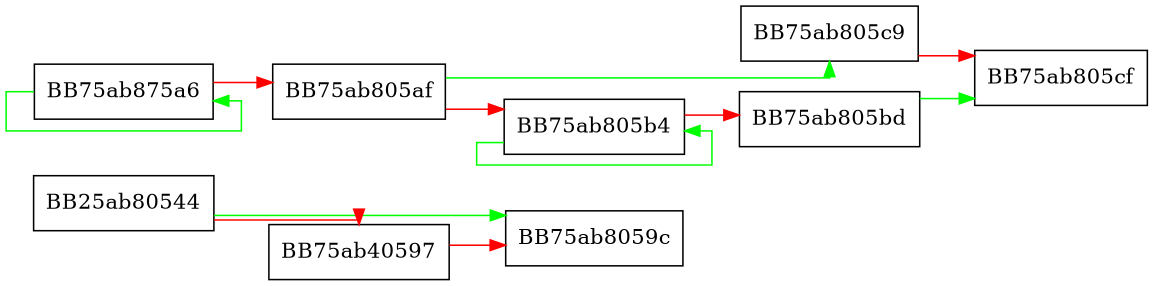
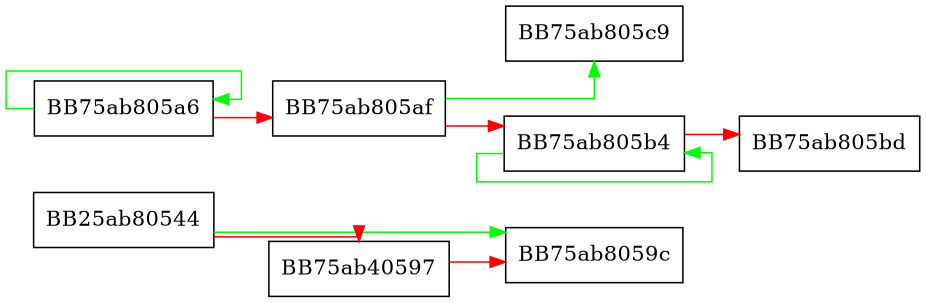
node "BB75ab805cf": removed
node "BB75ab875a6": label "BB75ab875a6" -> "BB75ab805a6"
